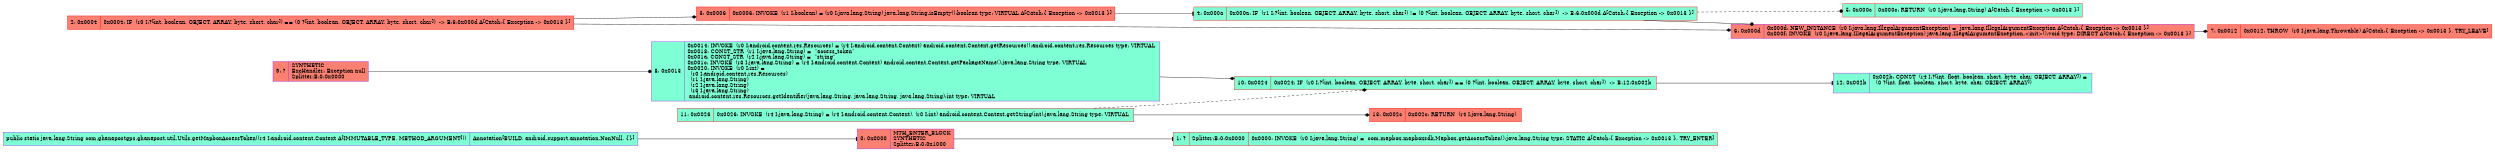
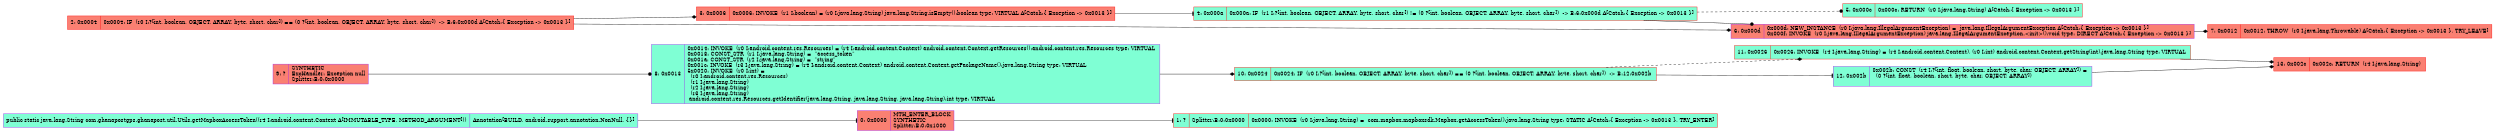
node "8: 0x0013": text "0x0020: INVOKE  (r0 I:int) =" -> "5x0020: INVOKE  (r0 I:int) ="
edge "12: 0x002b" -> "13: 0x002c": added
edge "11: 0x0026" -> "10: 0x0024": reversed
